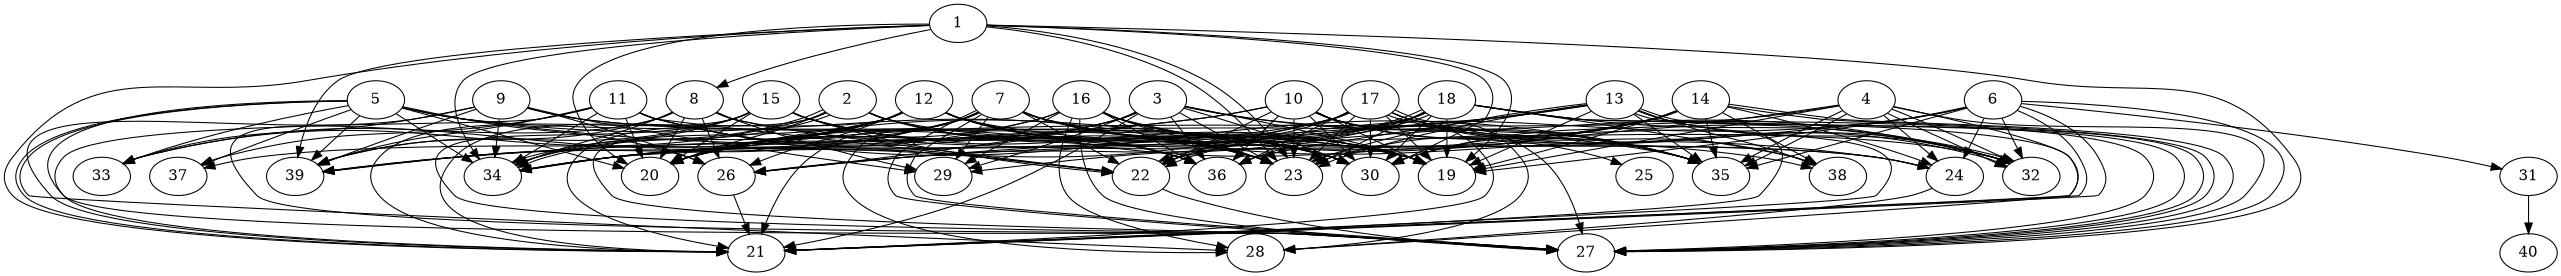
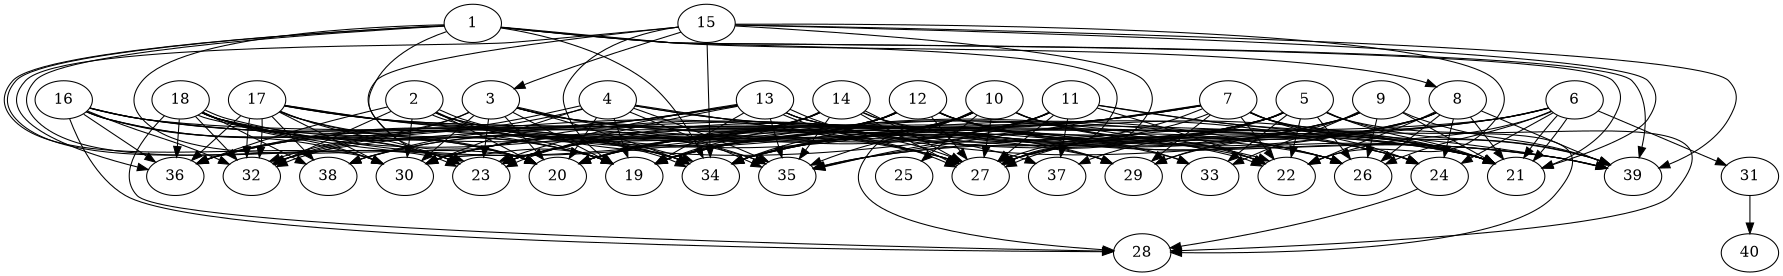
edge "15" -> "23": now "15" -> "3"
edge "26" -> "21": now "8" -> "21"
edge "22" -> "27": now "11" -> "27"
